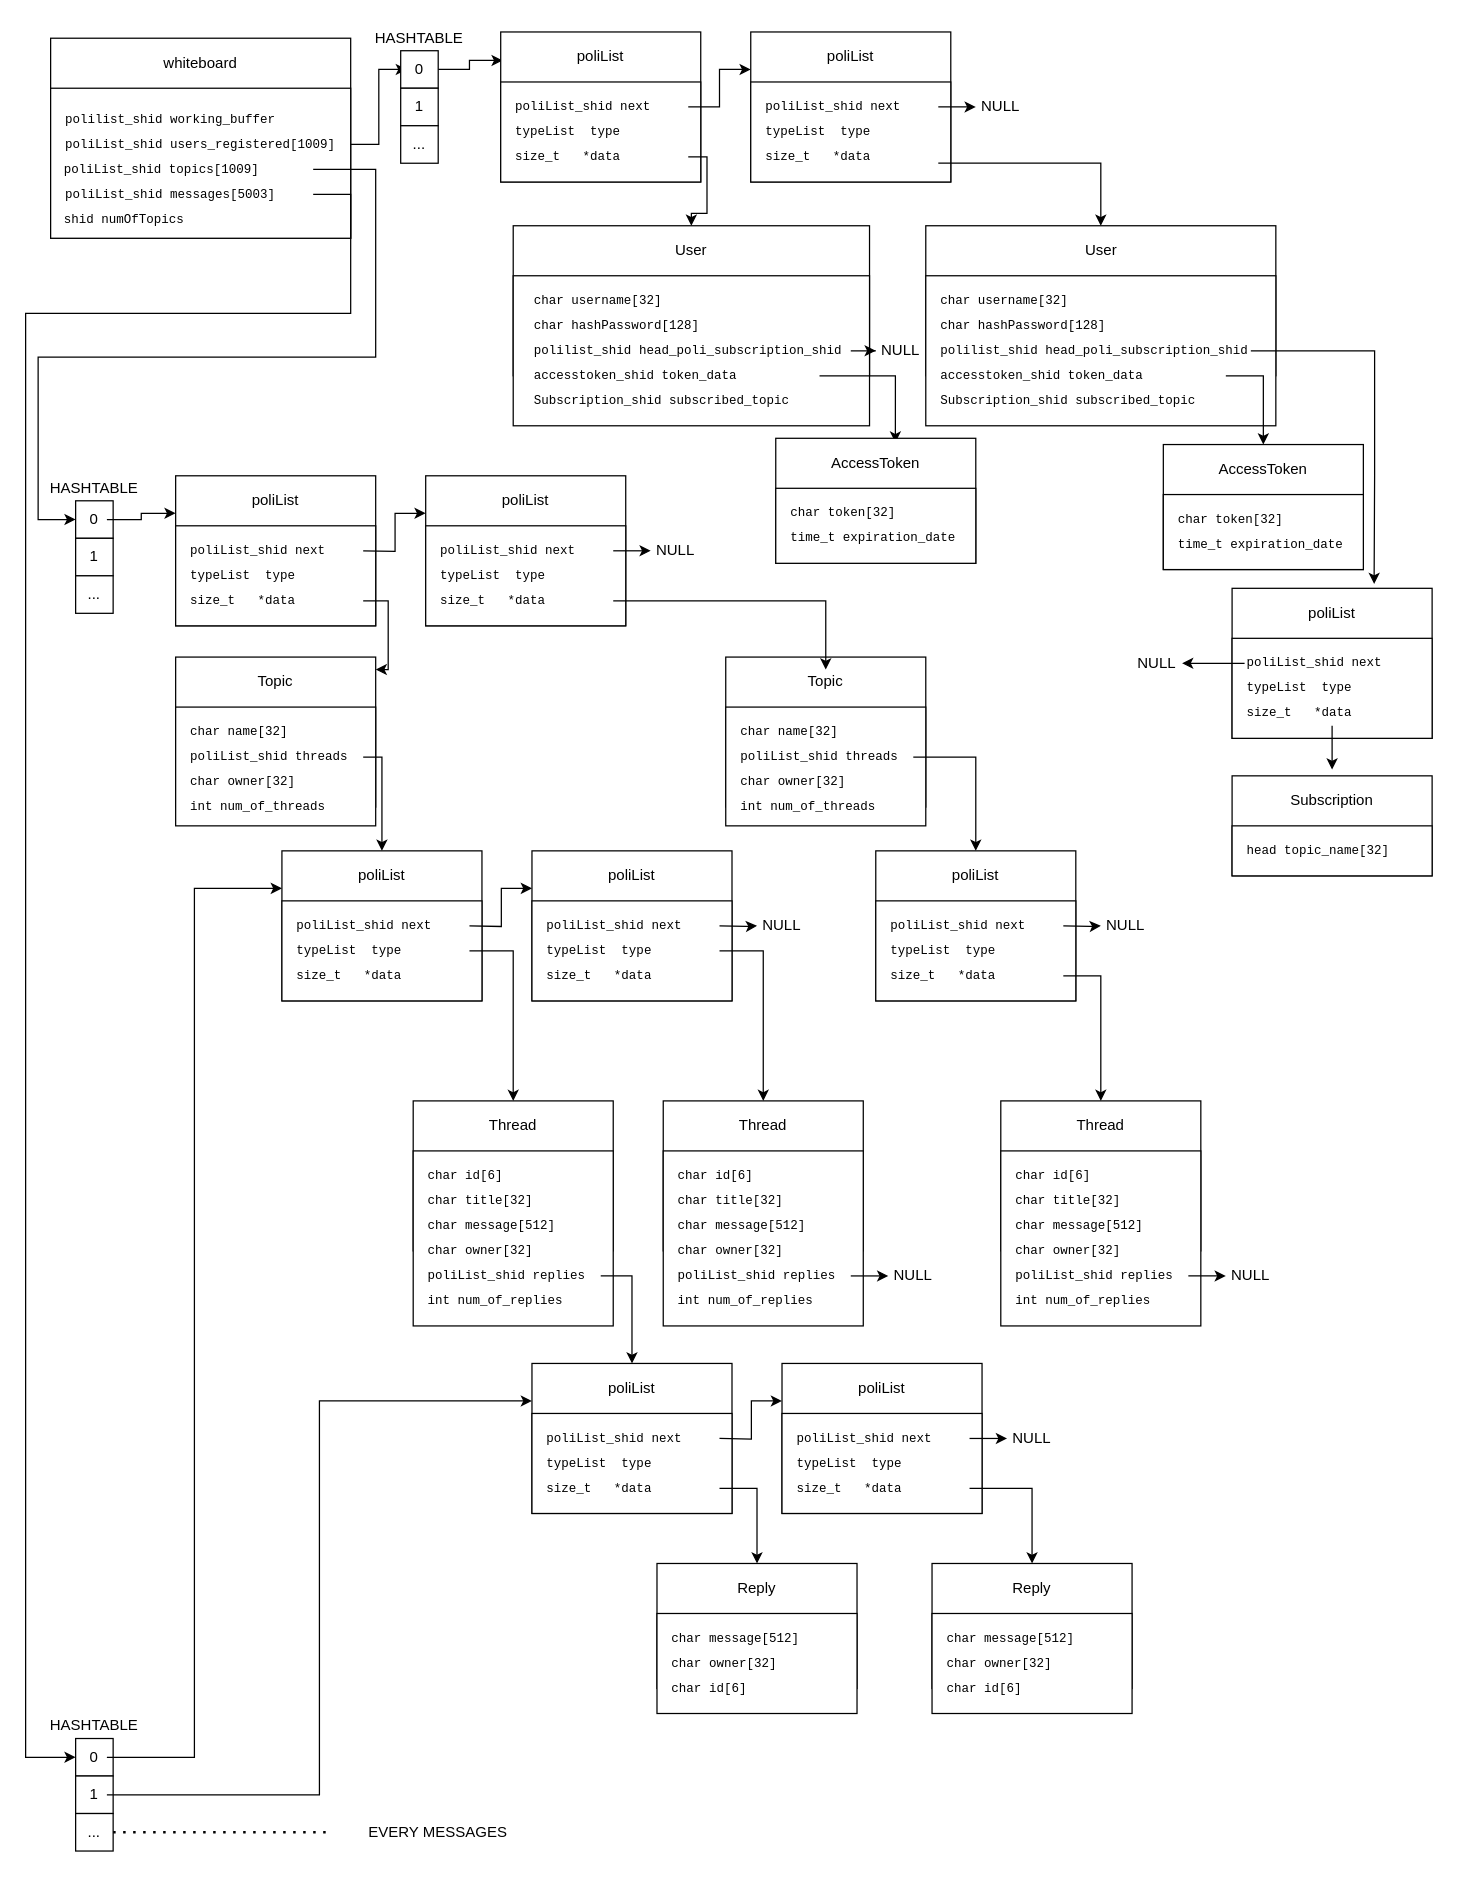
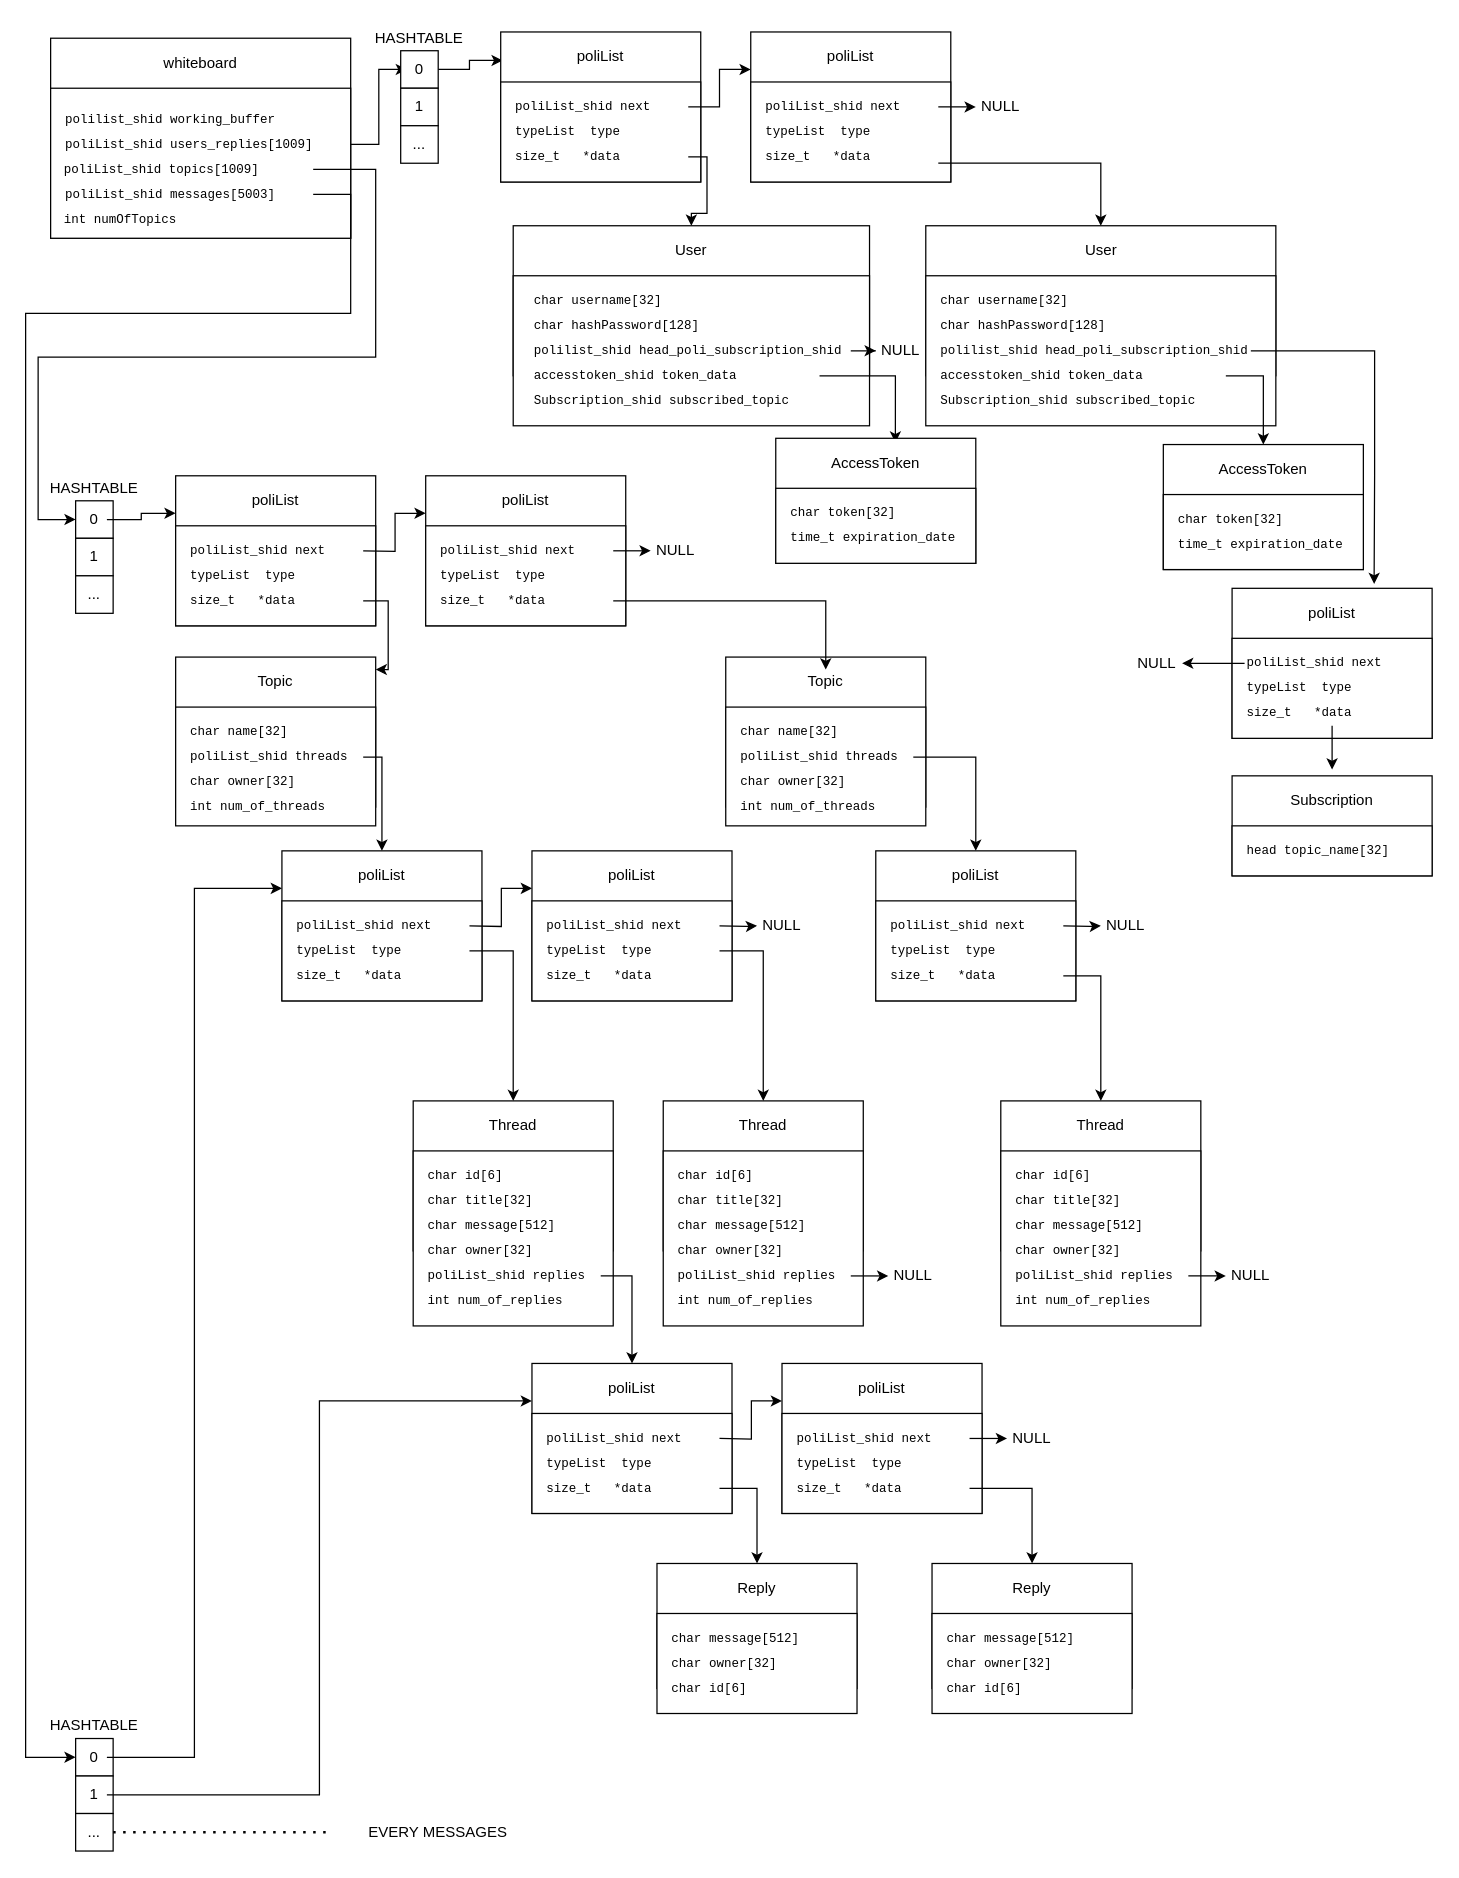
node "poliList_shid users_registered[1009]": label "poliList_shid users_registered[1009]" -> "poliList_shid users_replies[1009]"
node "shid numOfTopics": label "shid numOfTopics" -> "int numOfTopics"
